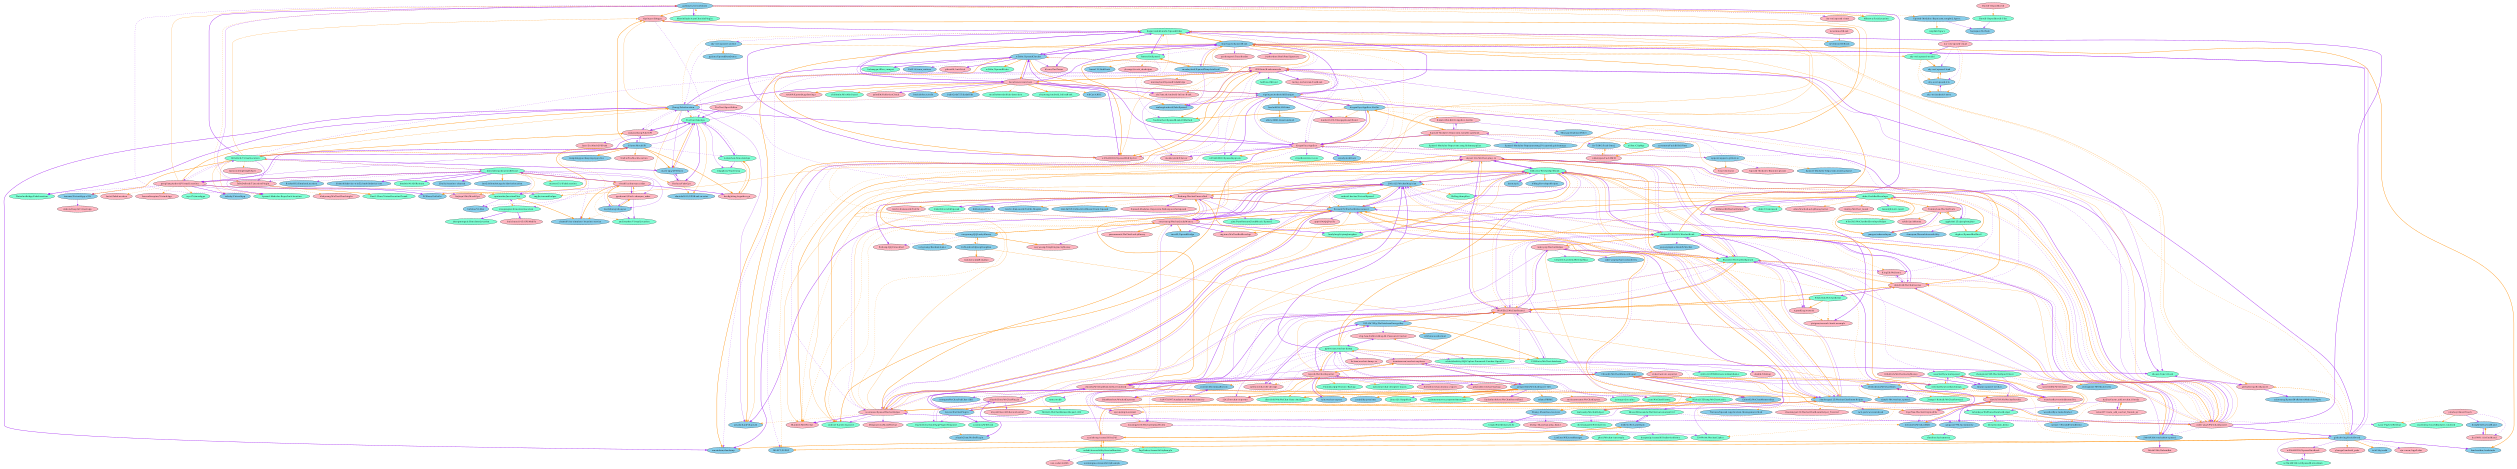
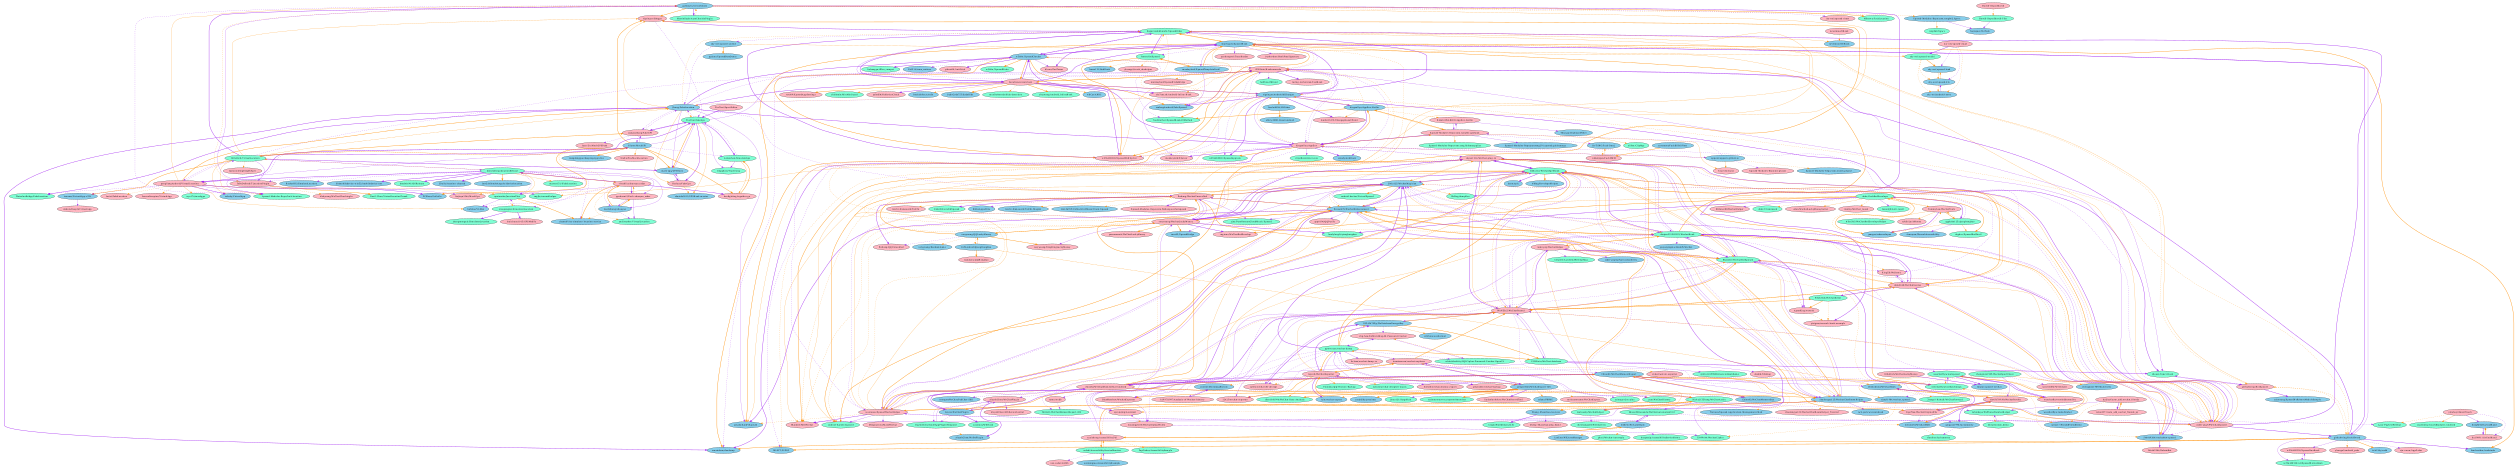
edge "pengliangAndroid/VirtualLocation" -> "JonneyDong/JocationRelease": now "pengliangAndroid/VirtualLocation" -> "hohhoo/VLMax"
edge "dalu2048/WeChatGenius" -> "Gh0u1L5/WechatSpellbook": added
node "rarnu/wxdb": fillcolor aquamarine -> lightpink
